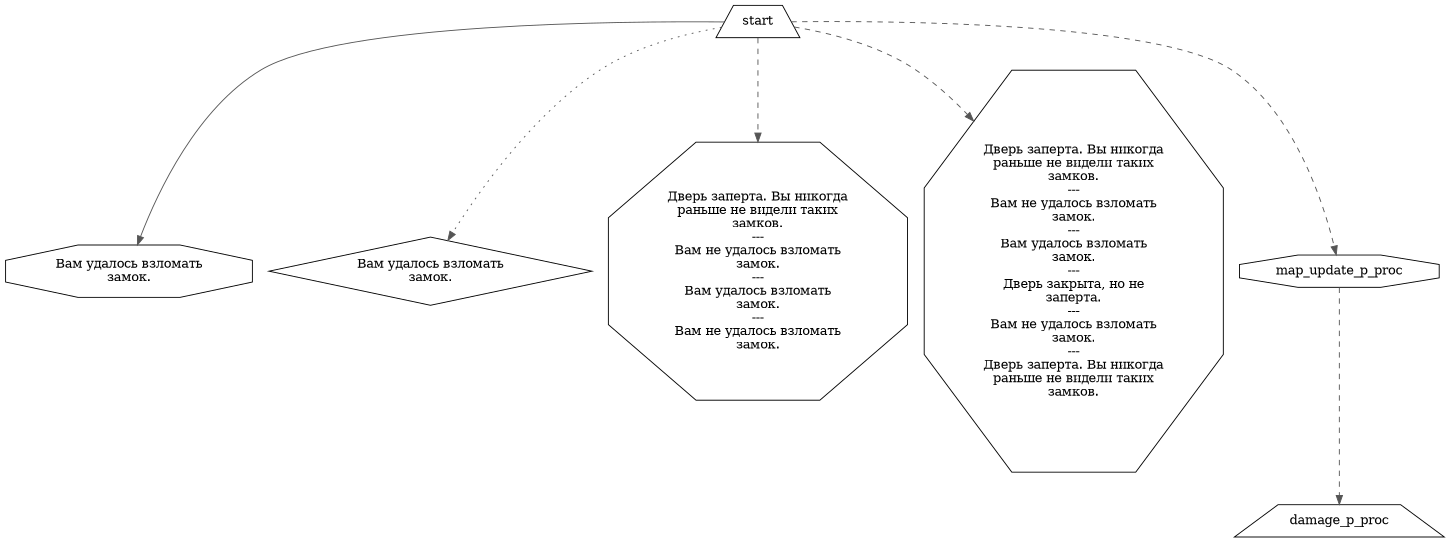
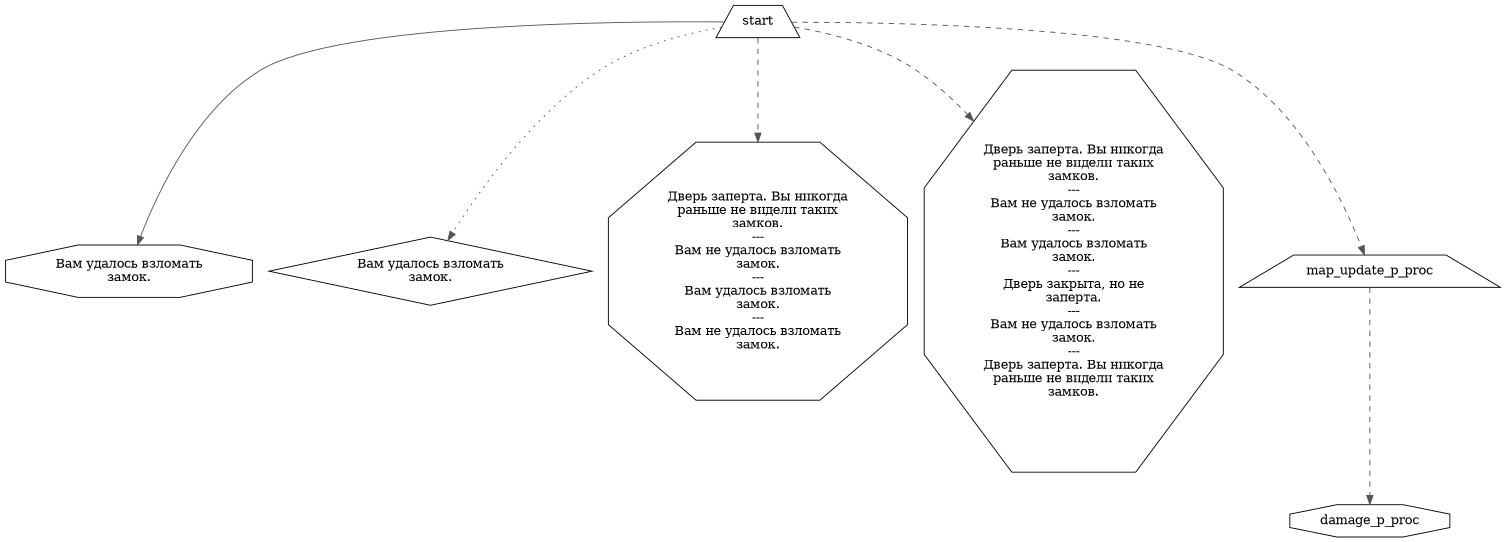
node "map_update_p_proc": shape octagon -> trapezium
node "damage_p_proc": shape trapezium -> octagon
